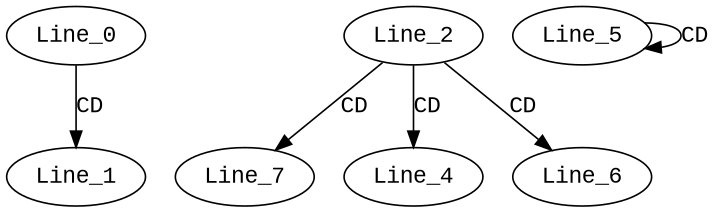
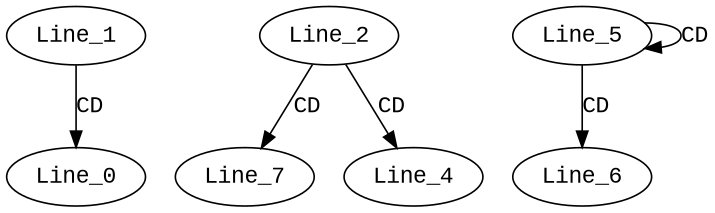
edge "Line_0" -> "Line_1": reversed
edge "Line_2" -> "Line_6": now "Line_5" -> "Line_6"
